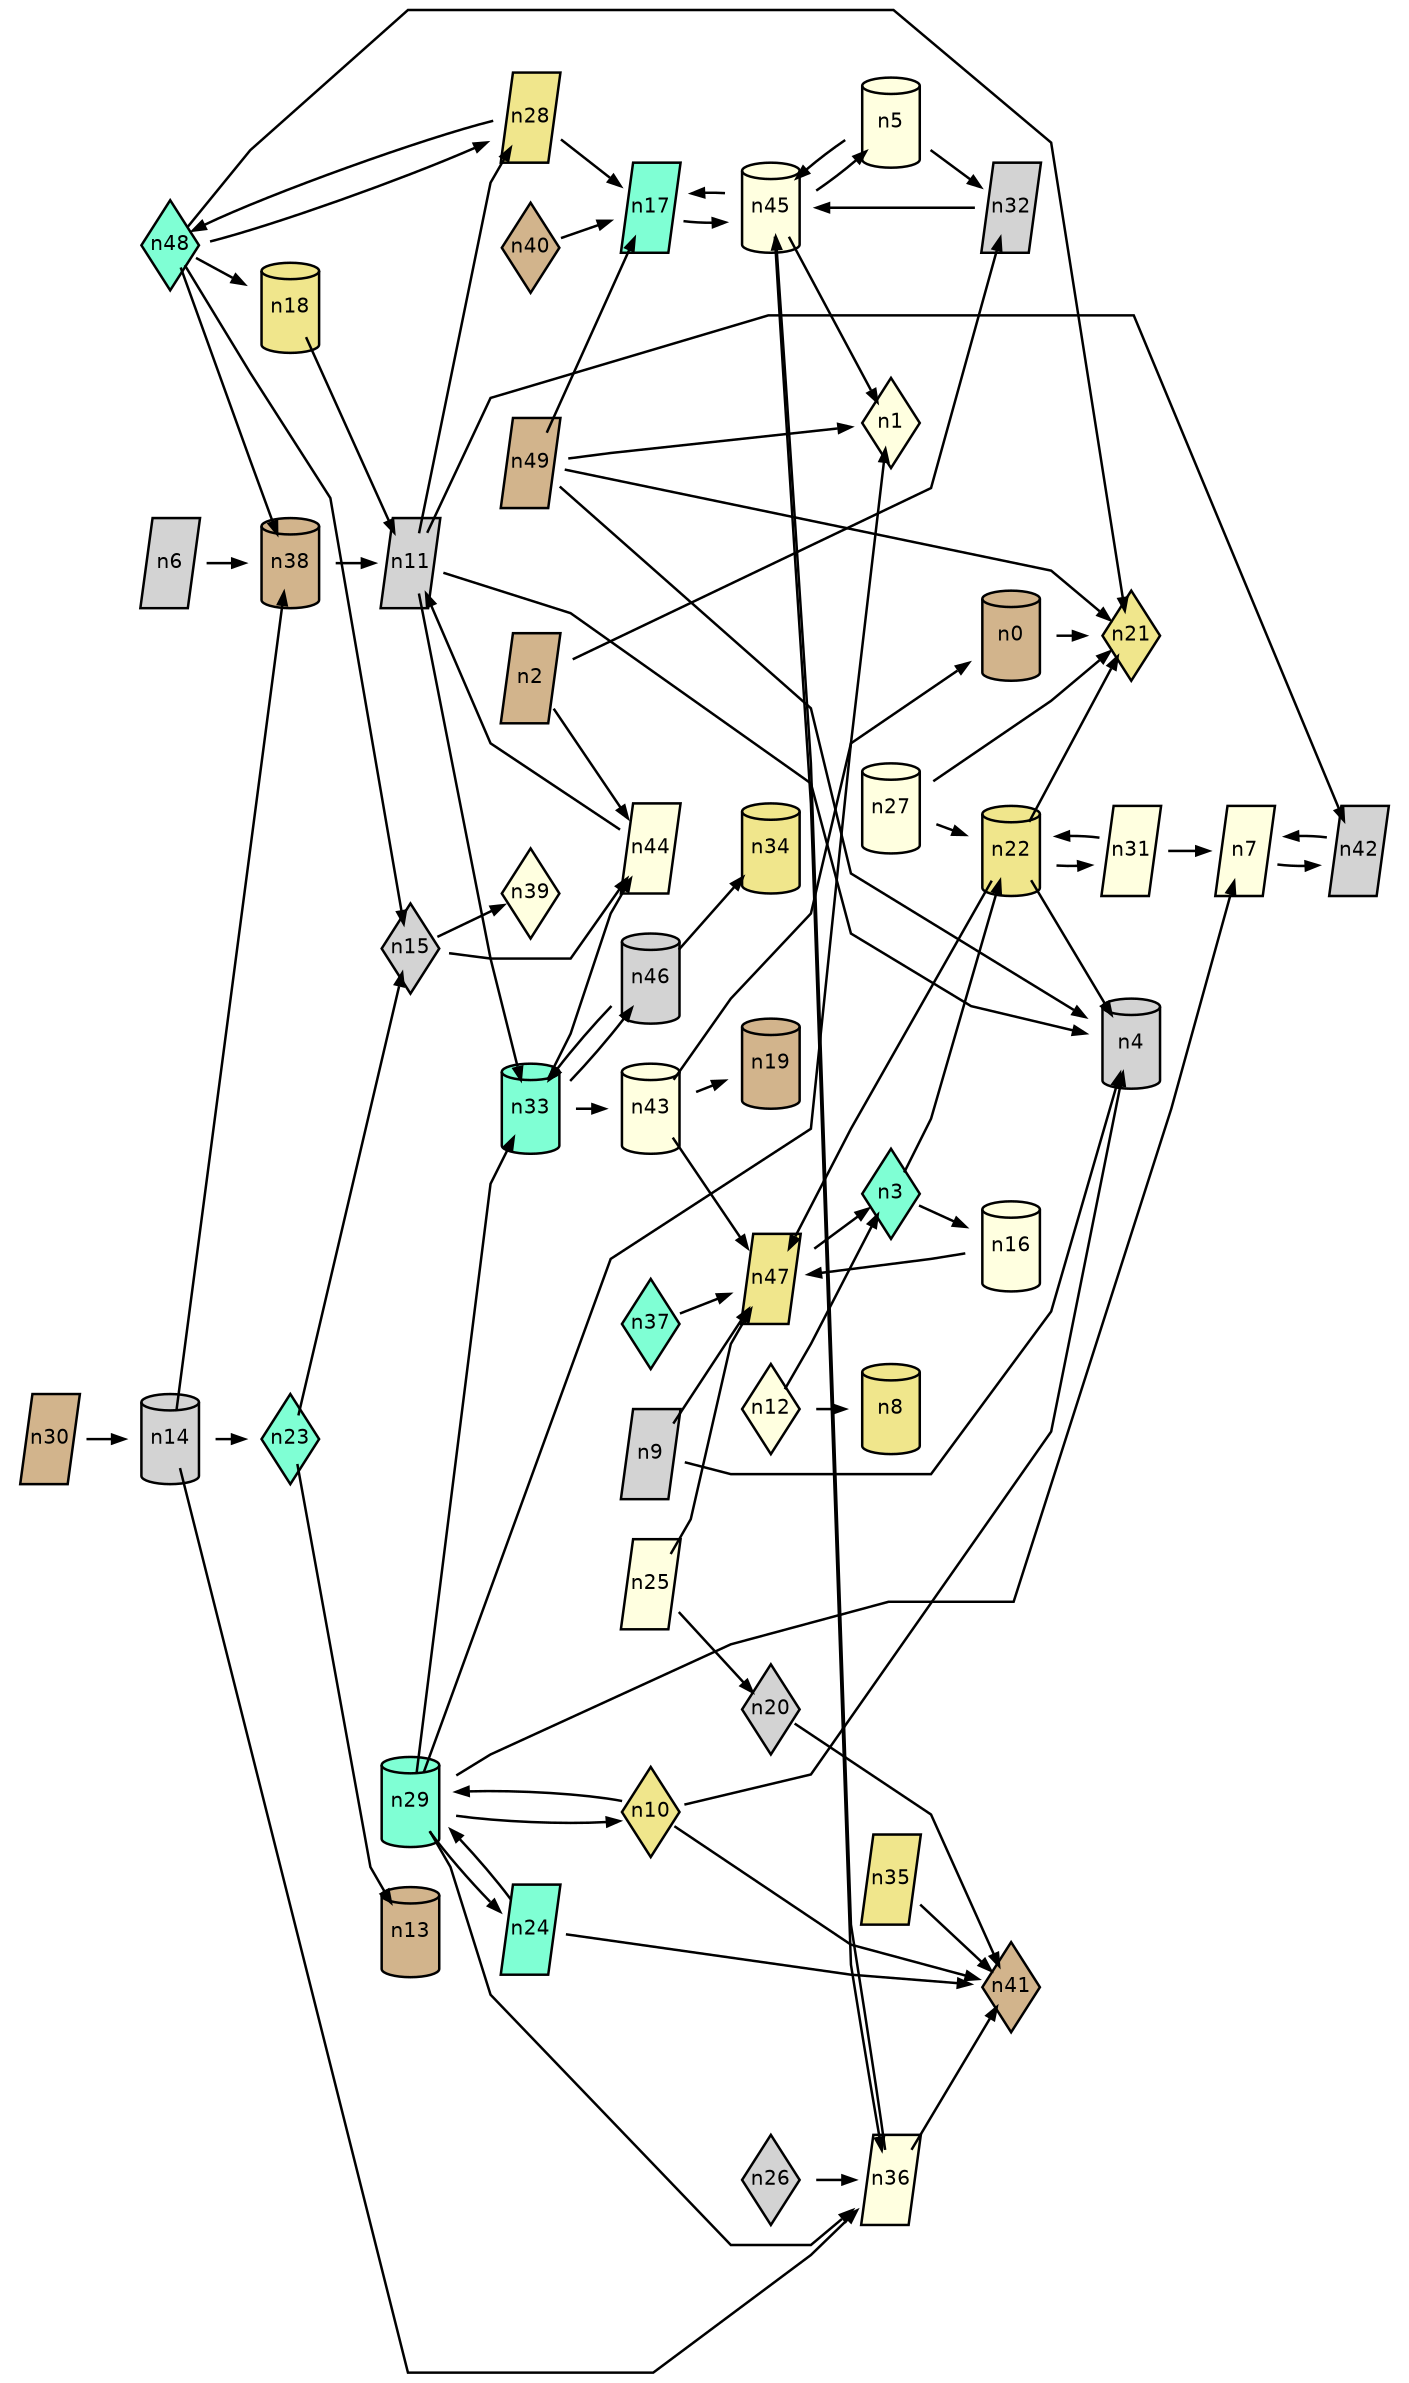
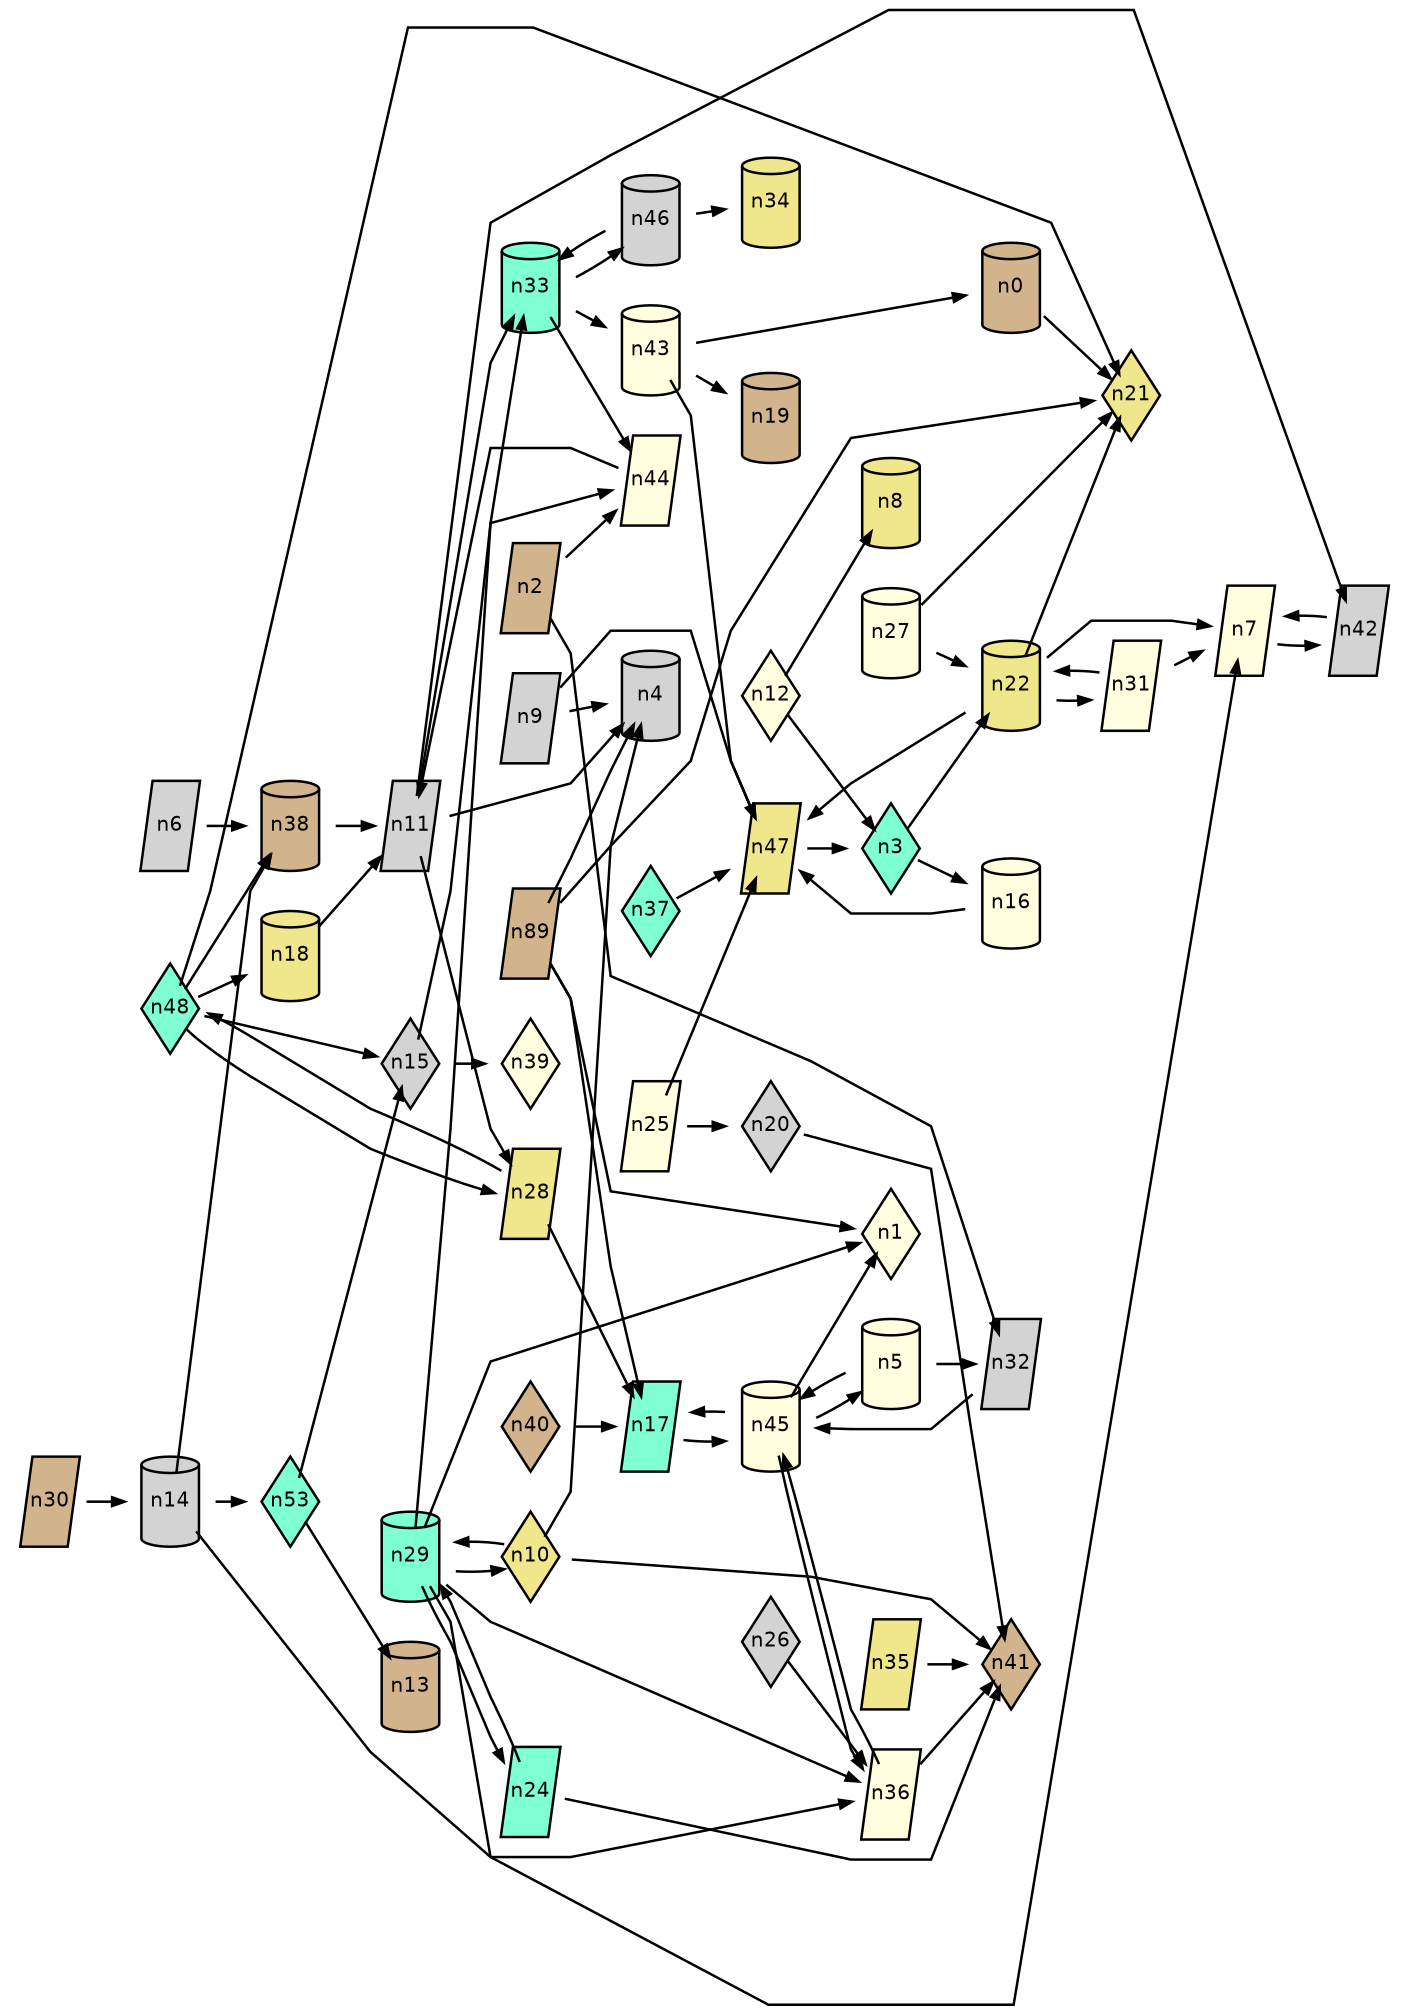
node "n49": label "n49" -> "n89"
edge "n22" -> "n4": now "n22" -> "n7"
node "n23": label "n23" -> "n53"
